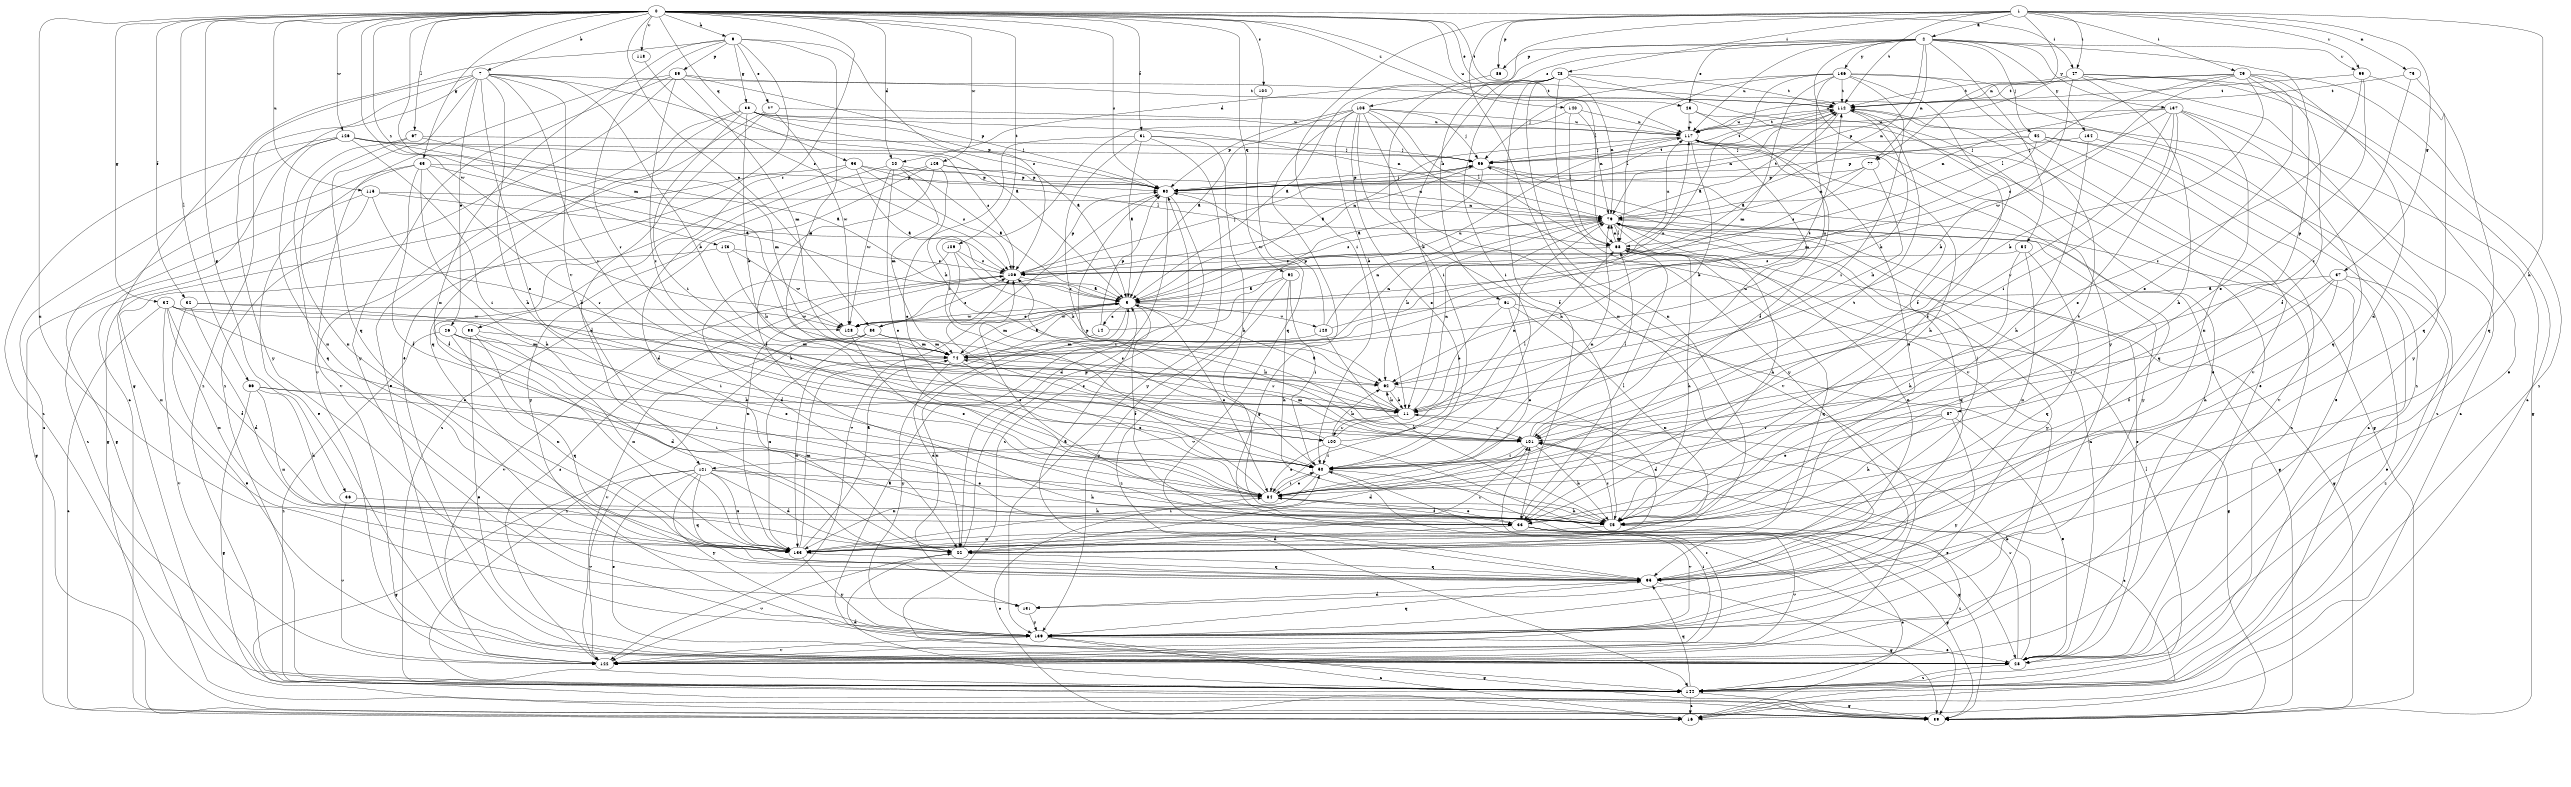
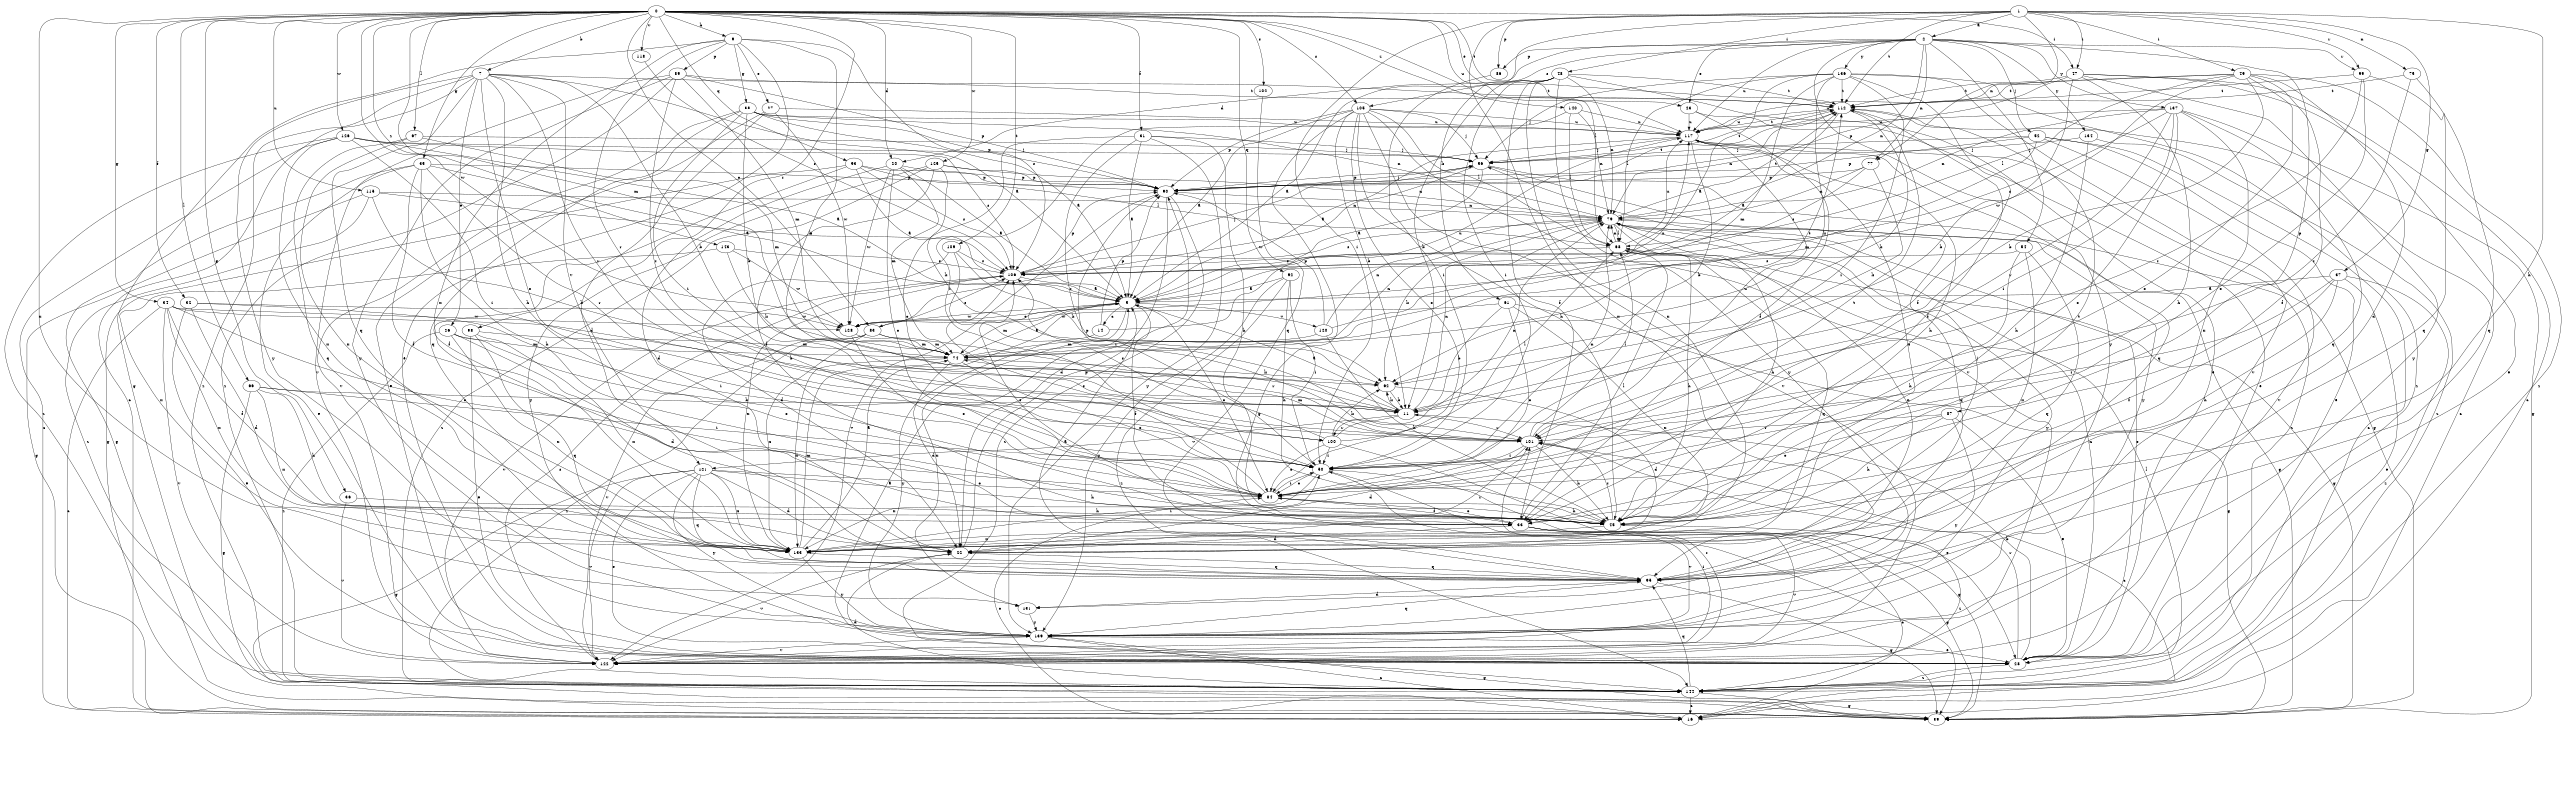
edge "0" -> "90": now "0" -> "105"
